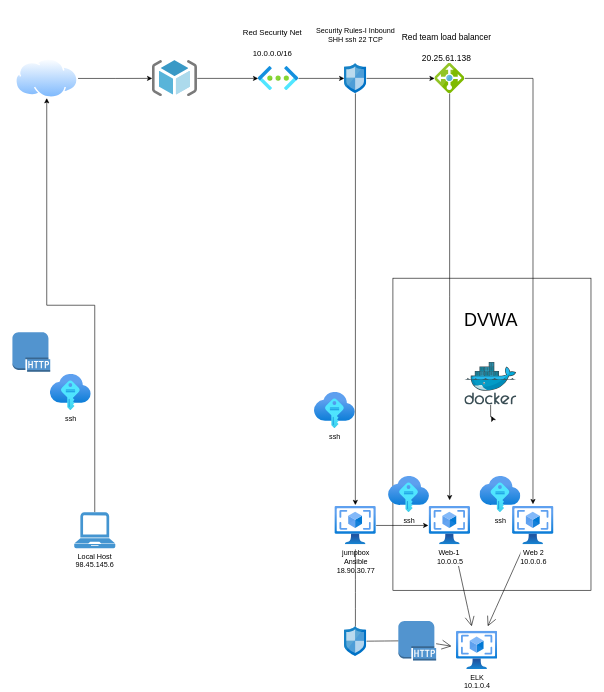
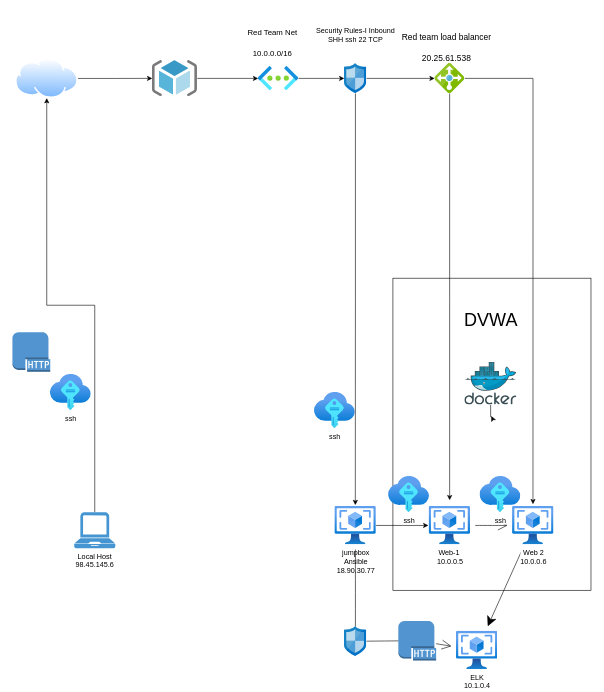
node "Red Security Net 10.0.0.0/16": label "Red Security Net 10.0.0.0/16" -> "Red Team Net 10.0.0.0/16"
node "Red team load balancer 20.25.61.138": label "Red team load balancer 20.25.61.138" -> "Red team load balancer 20.25.61.538"
edge "Web-1 10.0.0.5" -> "ELK 10.1.0.4": now "Web-1 10.0.0.5" -> "Web 2 10.0.0.6"
edge "Web 2 10.0.0.6" -> "ELK 10.1.0.4": arrowhead open -> classic
